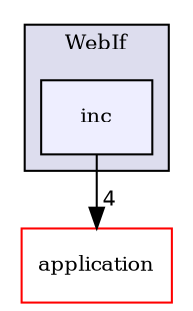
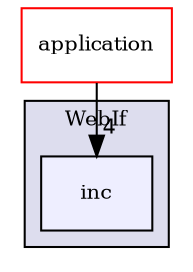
edge "inc" -> "application": reversed
